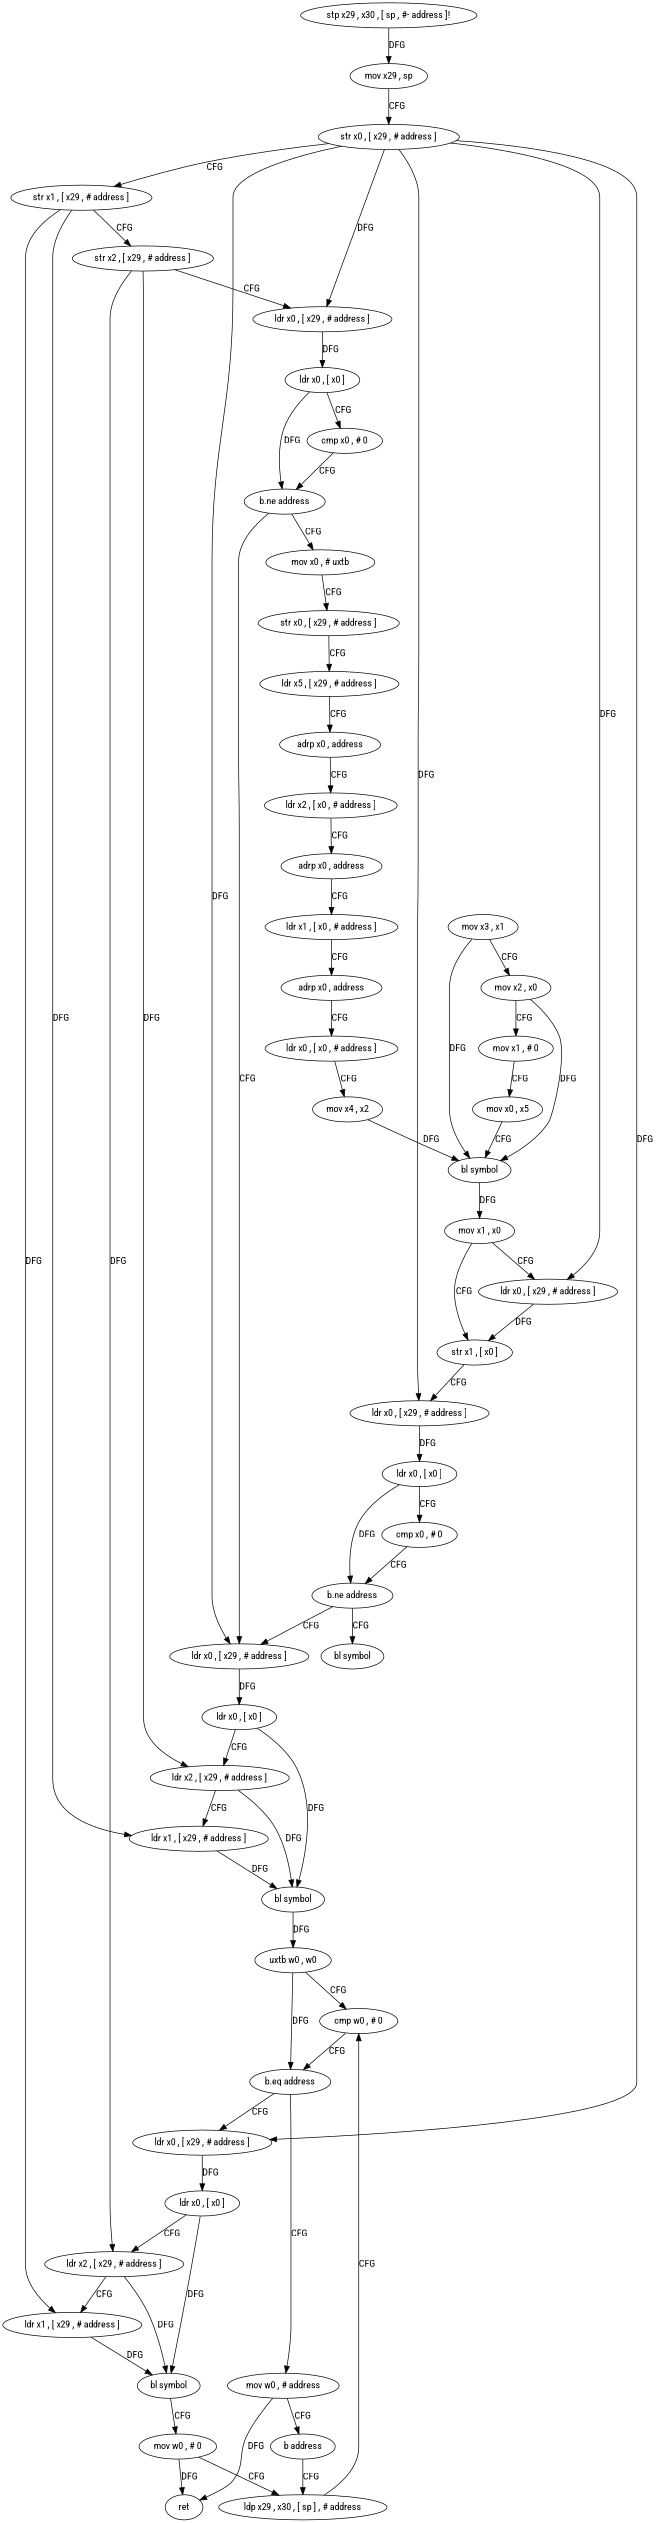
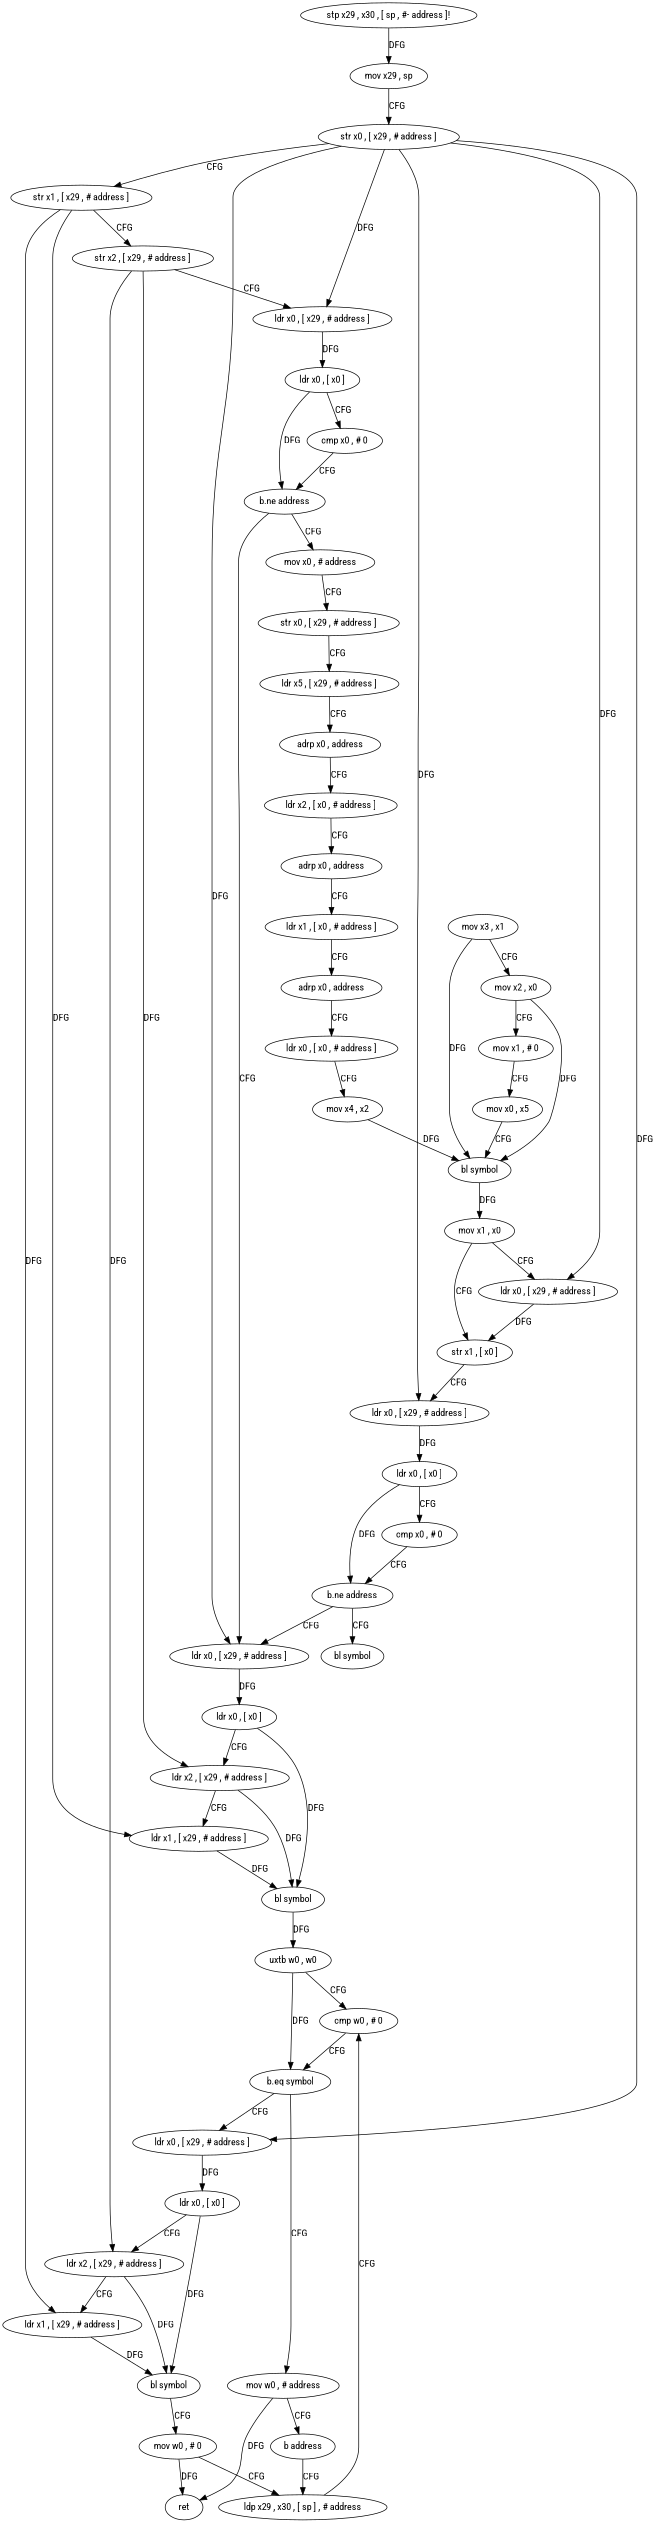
node "mov x0 , # uxtb": label "mov x0 , # uxtb" -> "mov x0 , # address"
node "b.eq address": label "b.eq address" -> "b.eq symbol"
